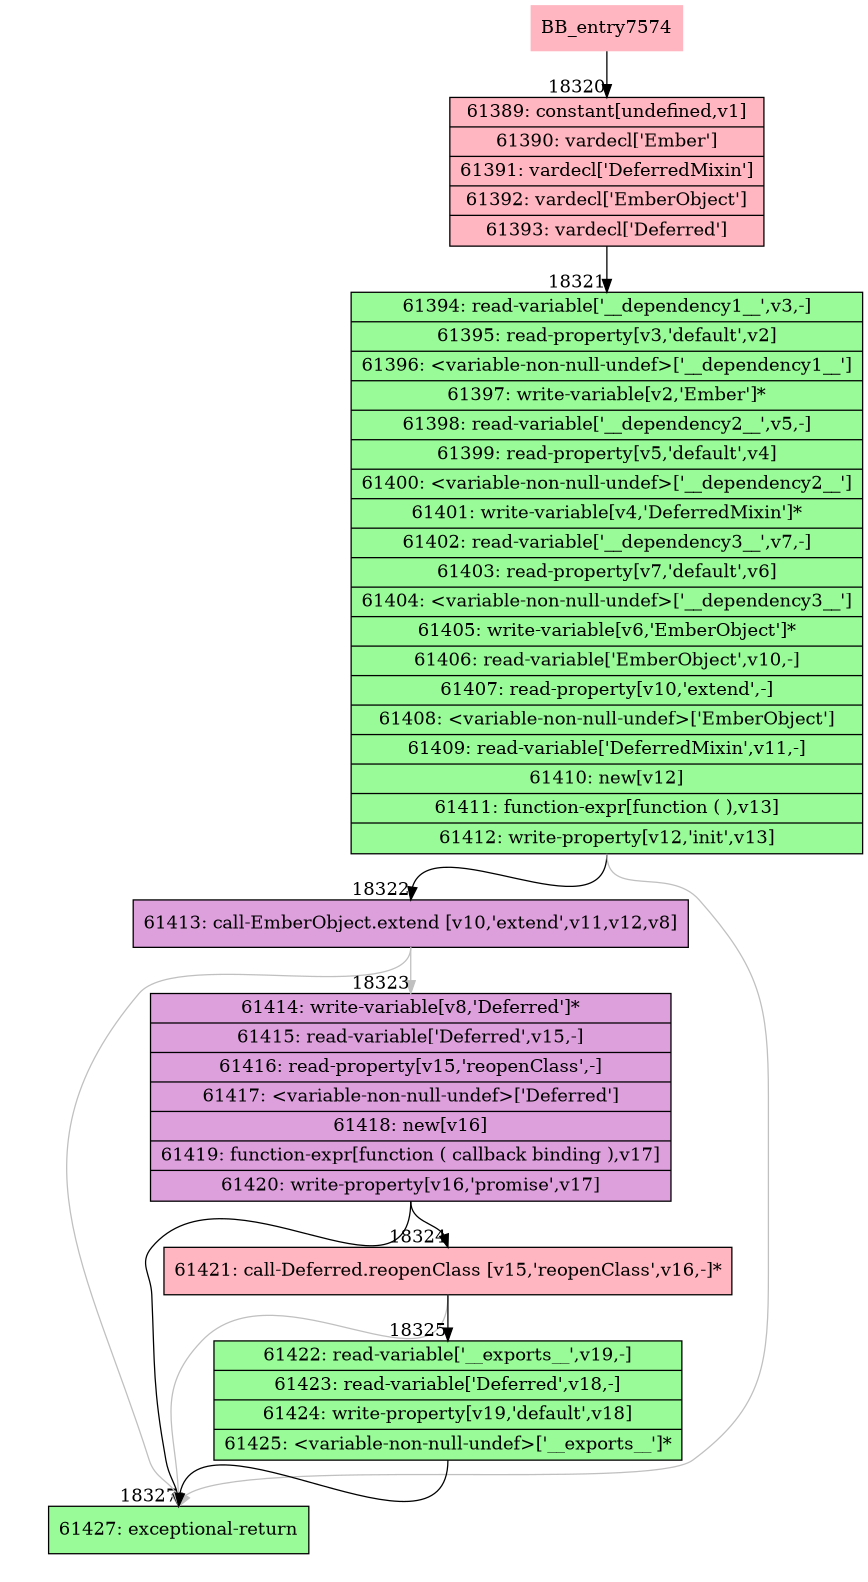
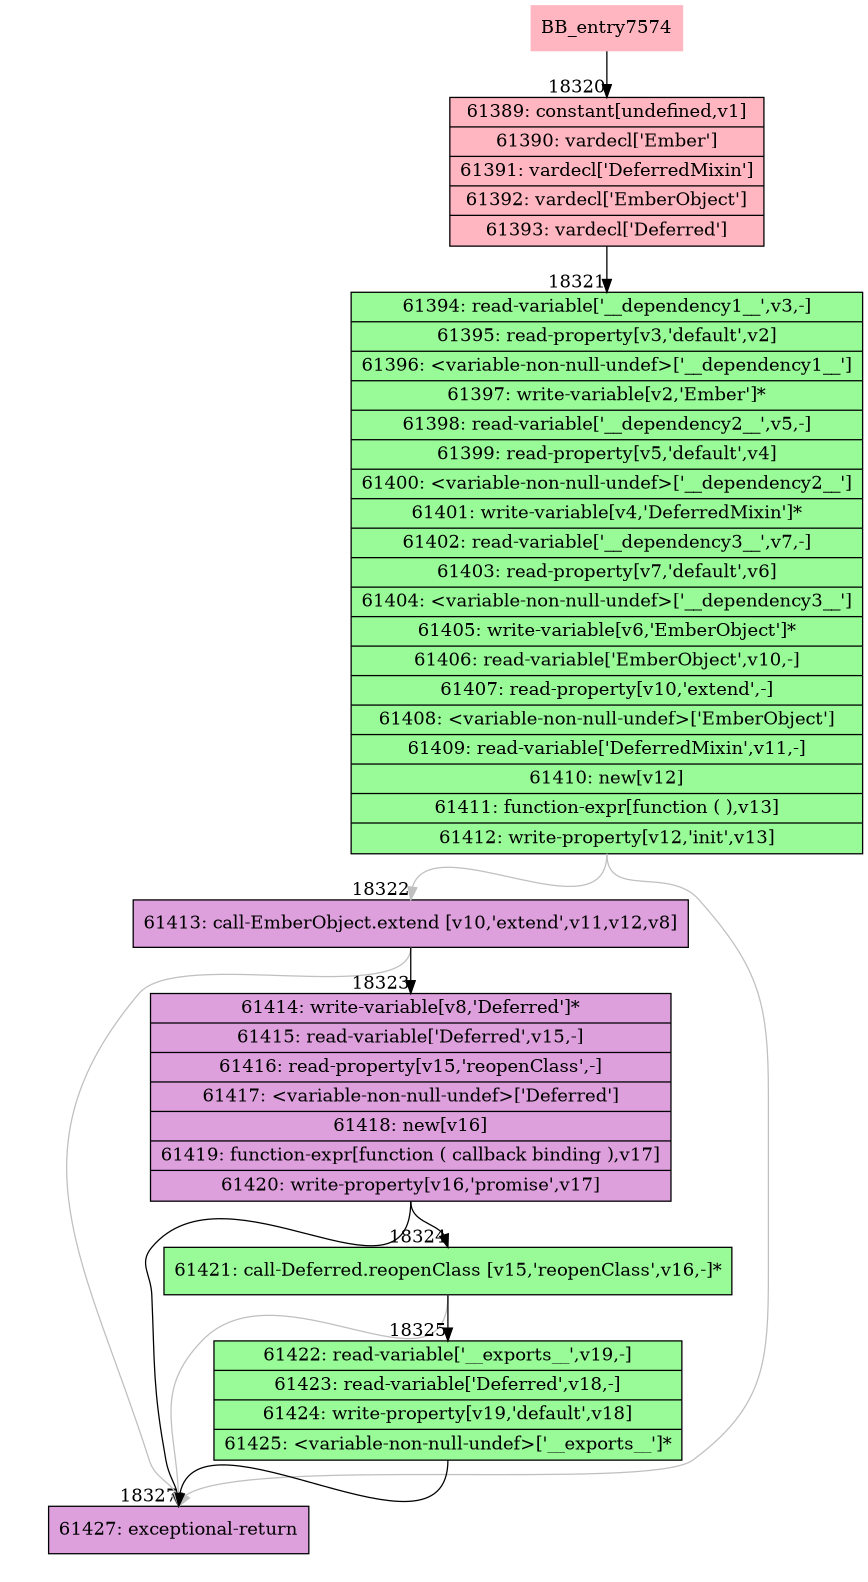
edge "61394: read-variable['__dependency1__',v3,-]" -> "61413: call-EmberObject.extend [v10,'extend',v11,v12,v8]": color black -> gray
edge "61413: call-EmberObject.extend [v10,'extend',v11,v12,v8]" -> "61414: write-variable[v8,'Deferred']*": color gray -> black
node "61421: call-Deferred.reopenClass [v15,'reopenClass',v16,-]*": fillcolor lightpink -> palegreen
node "61427: exceptional-return": fillcolor palegreen -> plum
